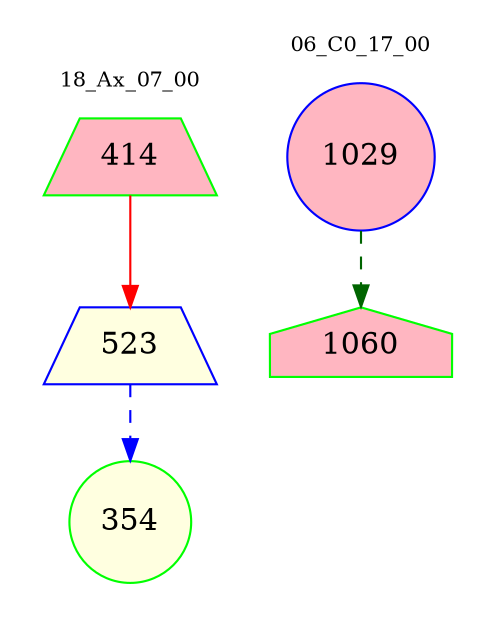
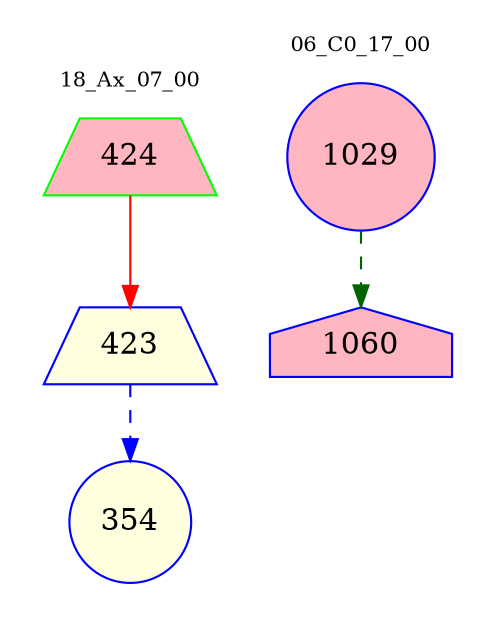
node "414": label "414" -> "424"
node "523": label "523" -> "423"
node "1060": color green -> blue
node "354": color green -> blue
